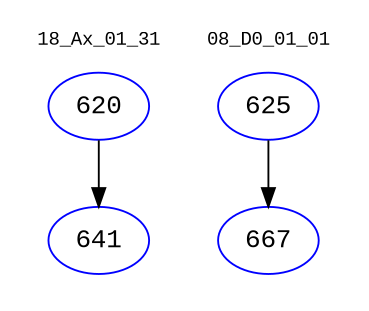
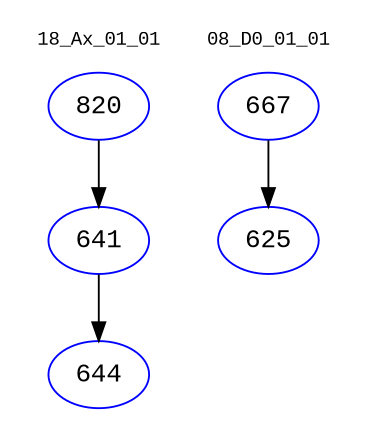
cluster "18_Ax_01_31": label "18_Ax_01_31" -> "18_Ax_01_01"
node "620": label "620" -> "820"
edge "625" -> "667": reversed
node "644": added
